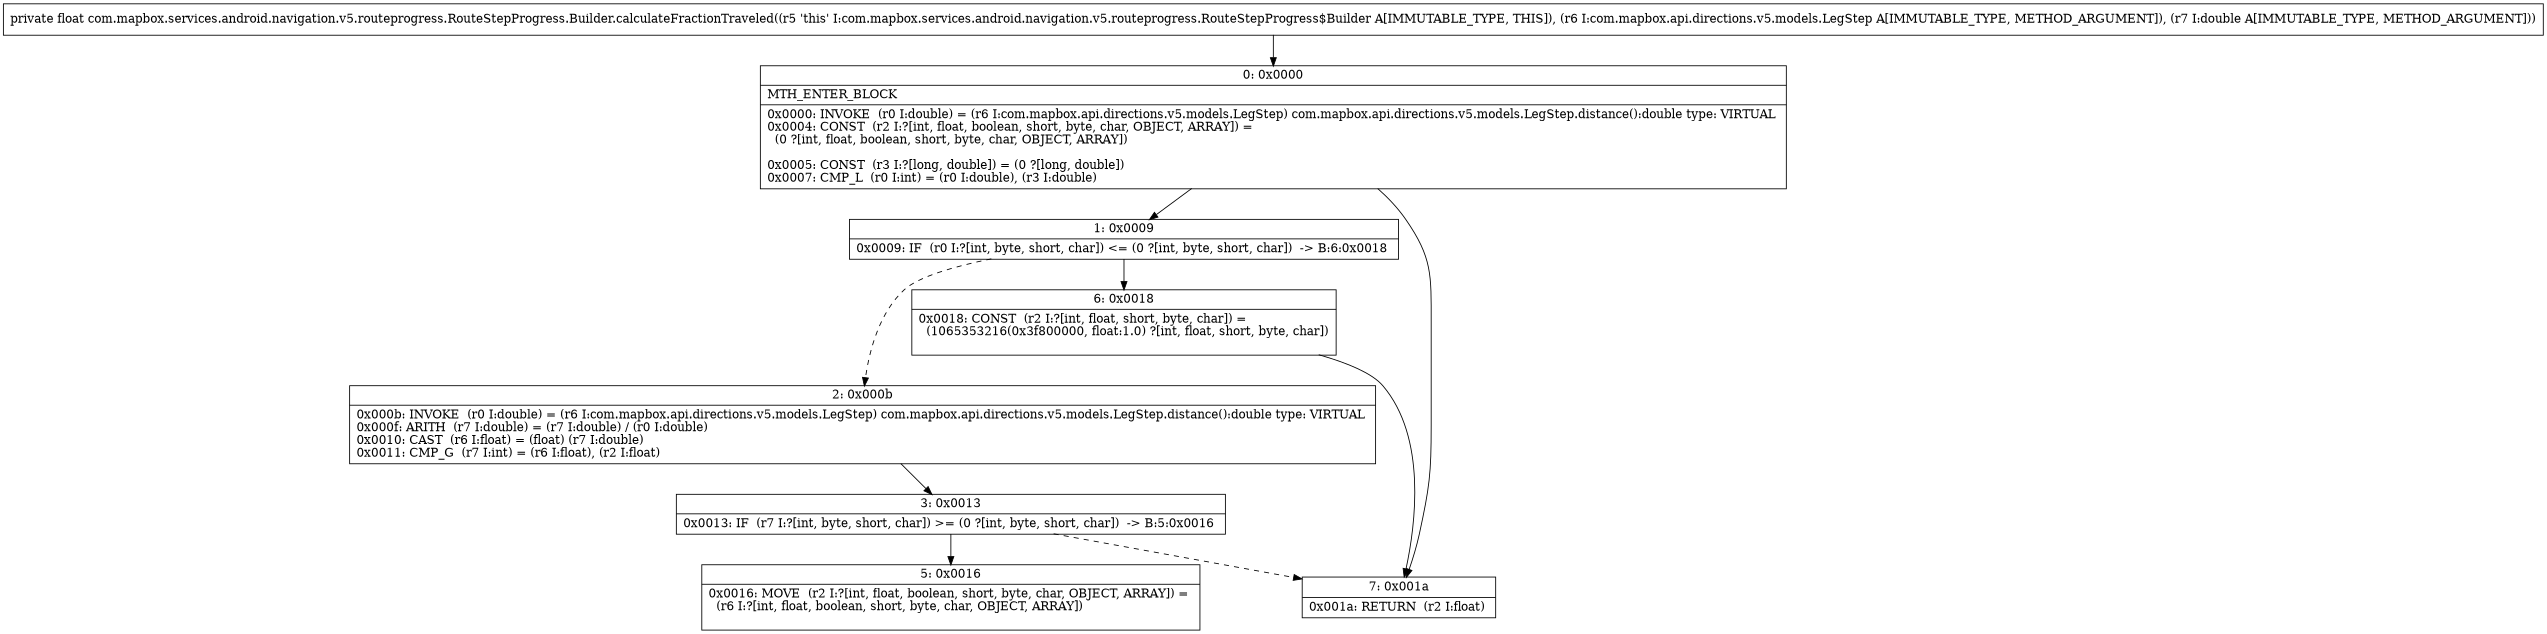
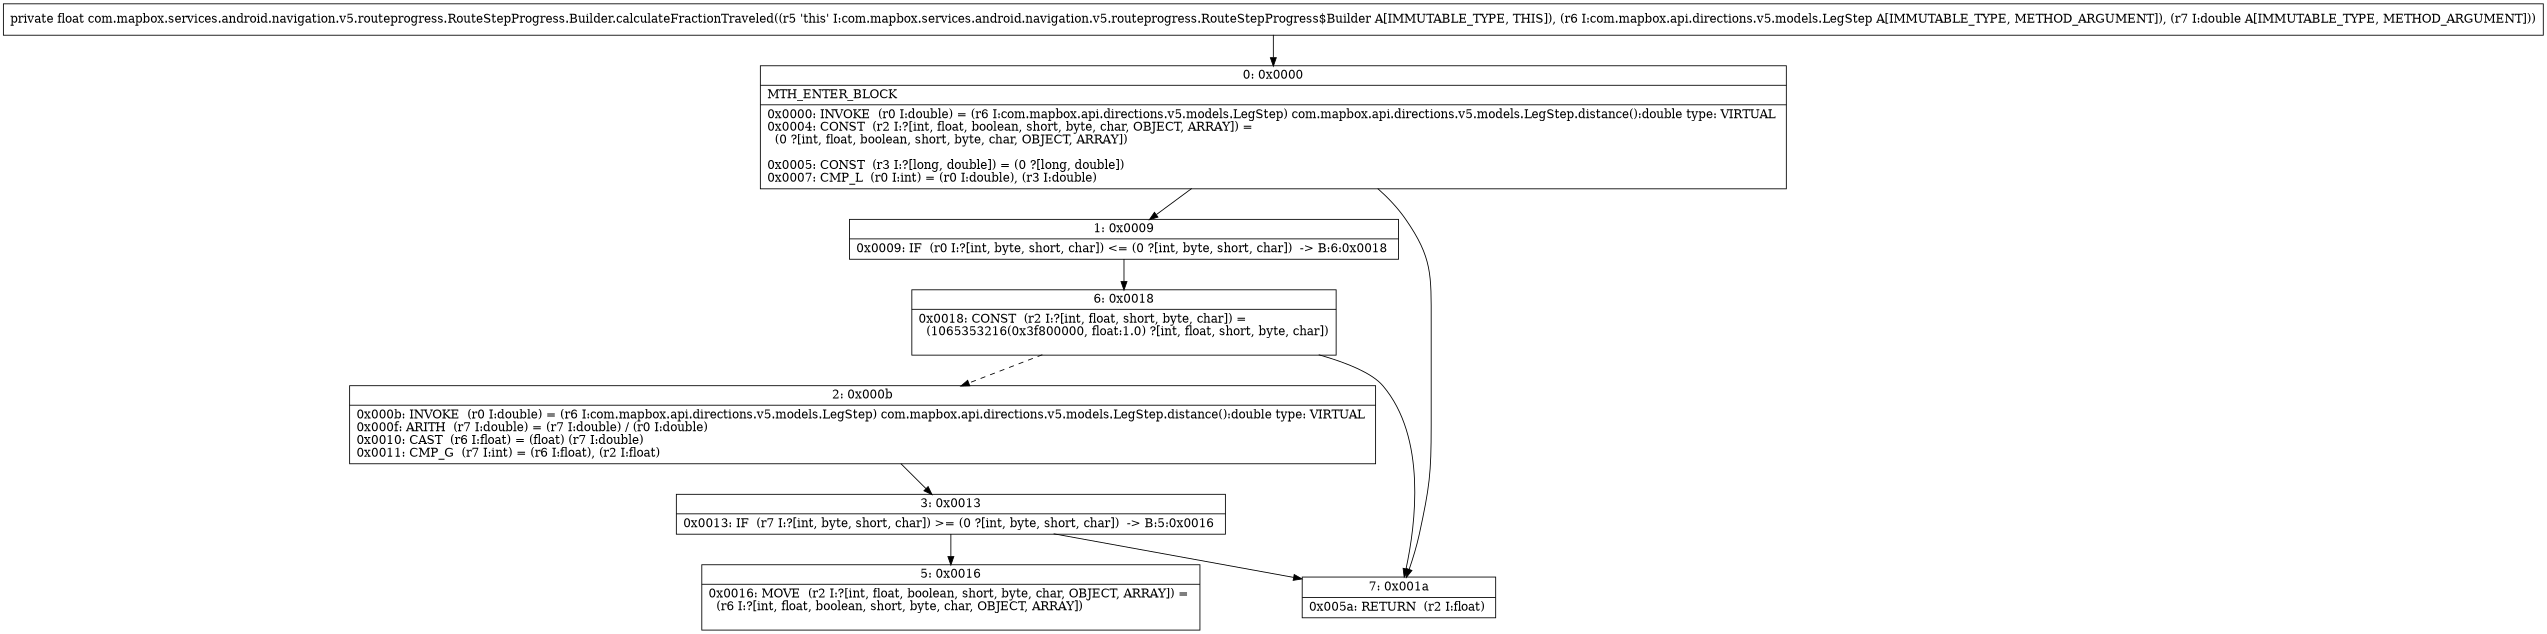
edge "1: 0x0009" -> "2: 0x000b": now "6: 0x0018" -> "2: 0x000b"
edge "3: 0x0013" -> "7: 0x001a": style dashed -> solid
node "7: 0x001a": text "0x001a: RETURN  (r2 I:float)" -> "0x005a: RETURN  (r2 I:float)"
